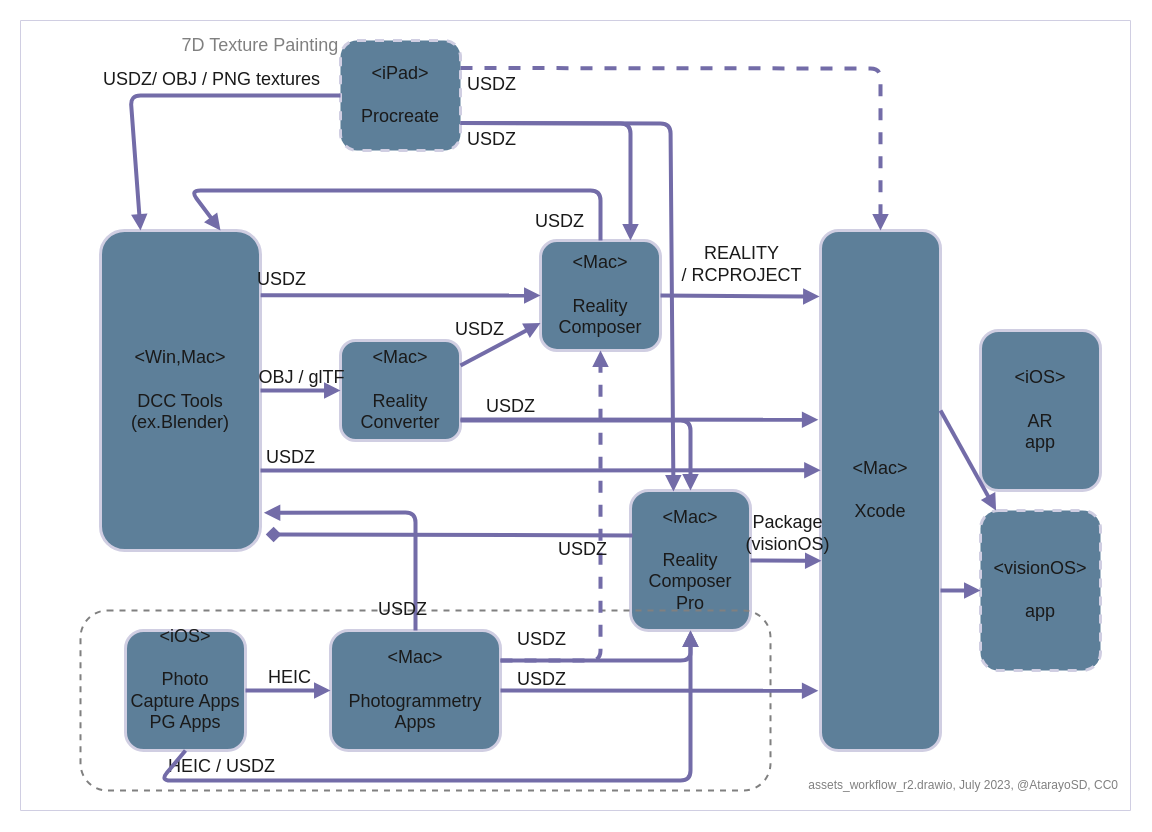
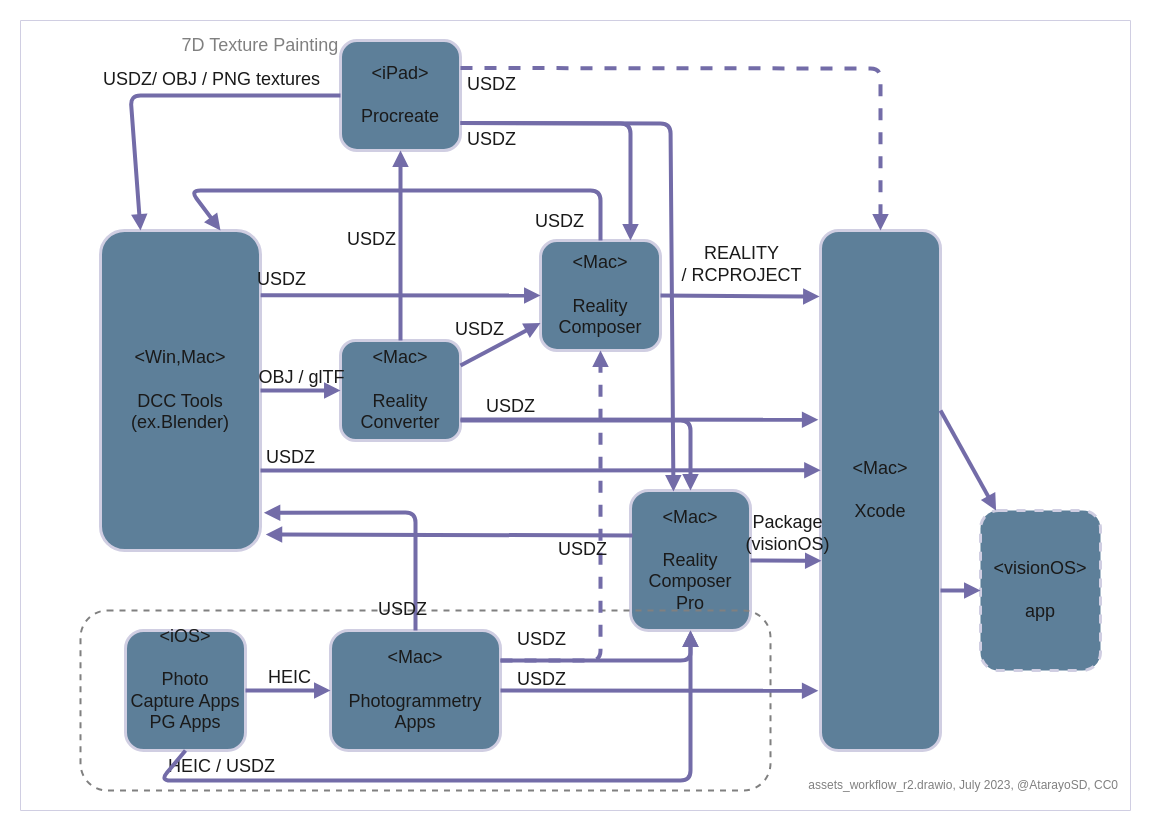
node "<iPad> Procreate": style dashed -> solid
edge "<Mac> Reality Converter" -> "<iPad> Procreate": added, label "USDZ"
node "<iOS> AR app": removed
edge "<Mac> Reality Composer Pro" -> "<Win,Mac> DCC Tools (ex.Blender)": arrowhead diamond -> block
